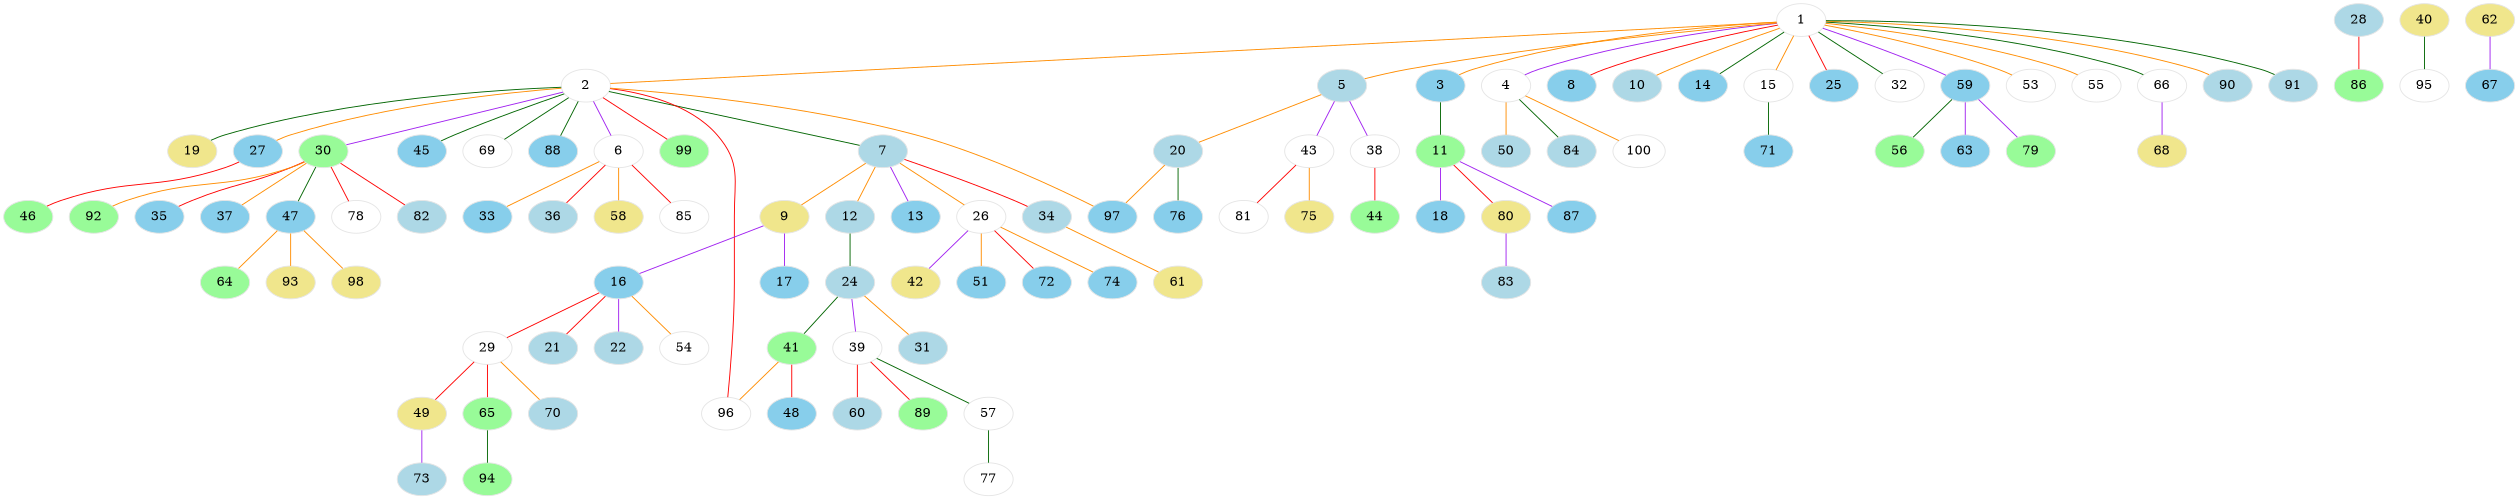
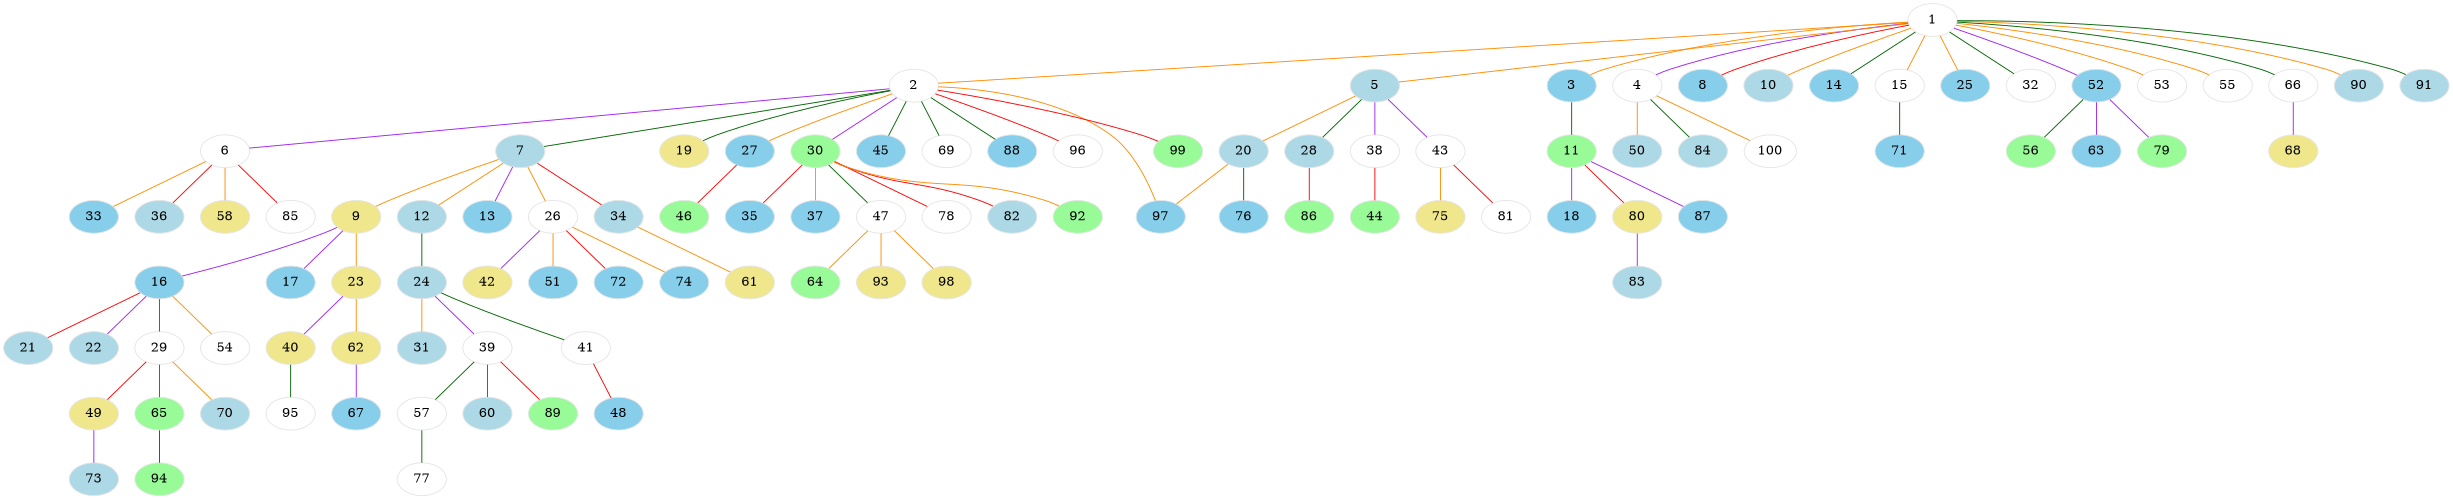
edge "1" -- "25": color red -> darkorange
node "59": label "59" -> "52"
edge "5" -- "28": added
node "47": fillcolor skyblue -> white
node "23": added
node "41": fillcolor palegreen -> white
edge "41" -- "96": removed
